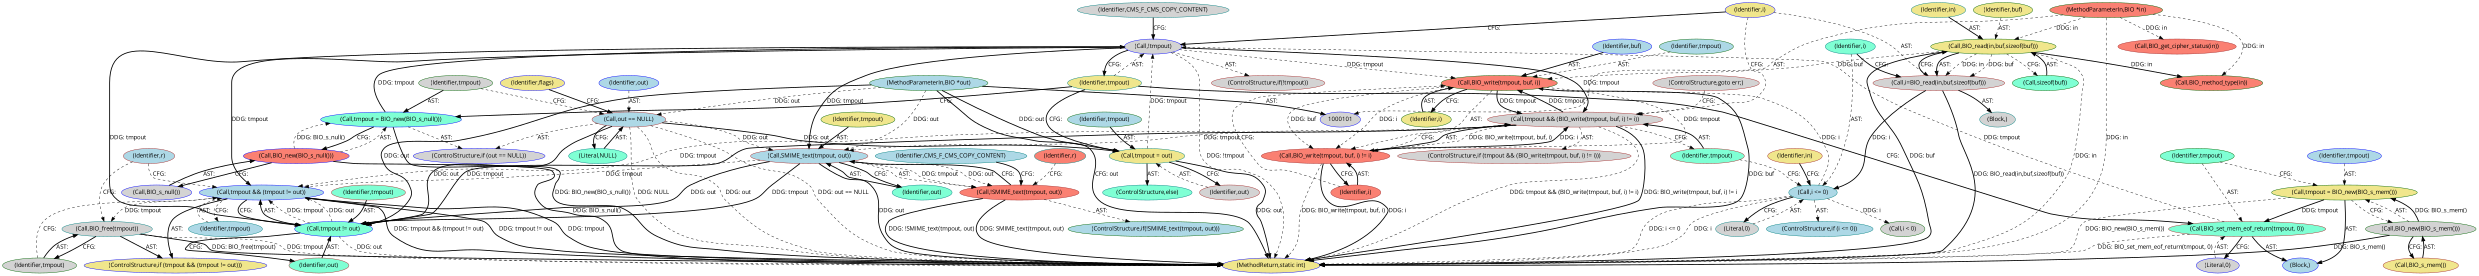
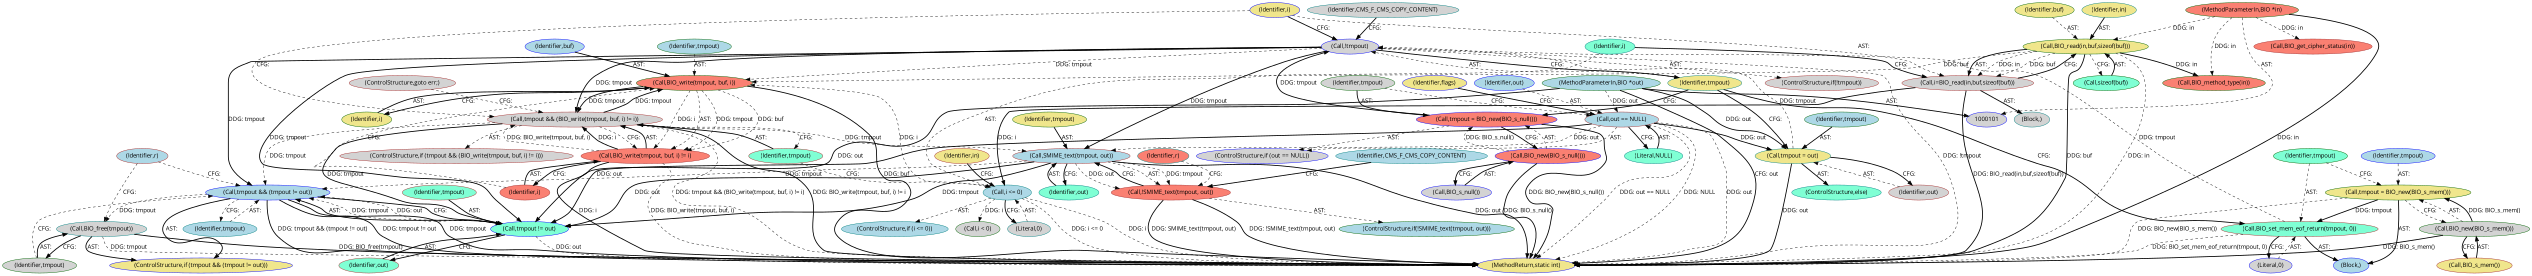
node "(Call,tmpout = BIO_new(BIO_s_null()))": fillcolor aquamarine -> salmon
edge "(MethodParameterIn,BIO *out)" -> "(Call,SMIME_text(tmpout, out))": removed, label "DDG: out"
edge "(MethodParameterIn,BIO *in)" -> "(MethodReturn,static int)": style dashed -> bold
